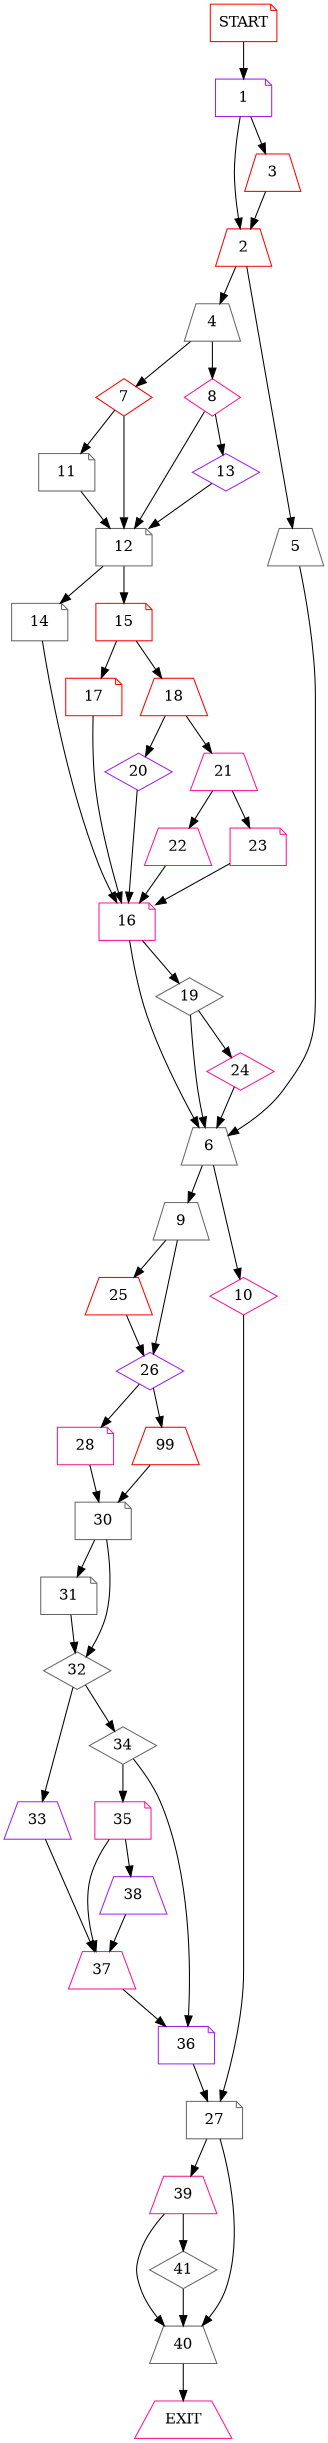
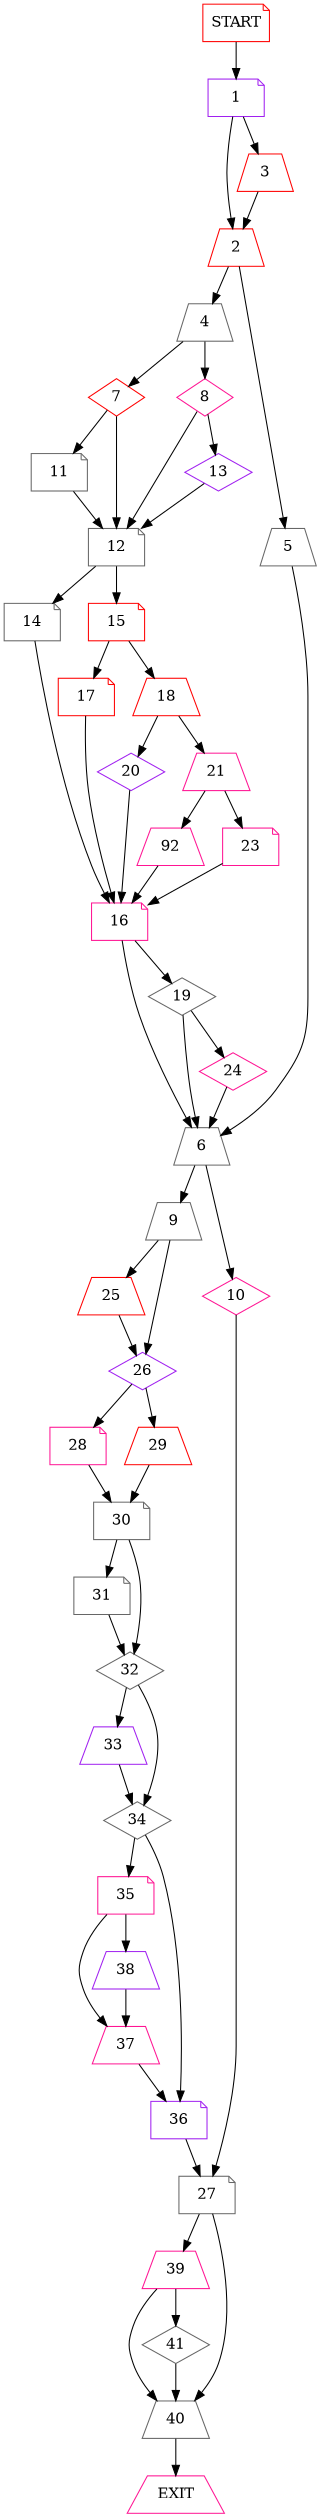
node "22": label "22" -> "92"
node "99": label "99" -> "29"
edge "33" -> "37": now "33" -> "34"
